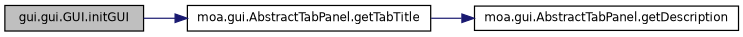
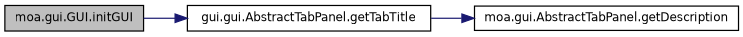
node "gui.gui.GUI.initGUI": label "gui.gui.GUI.initGUI" -> "moa.gui.GUI.initGUI"
node "moa.gui.AbstractTabPanel.getTabTitle": label "moa.gui.AbstractTabPanel.getTabTitle" -> "gui.gui.AbstractTabPanel.getTabTitle"
